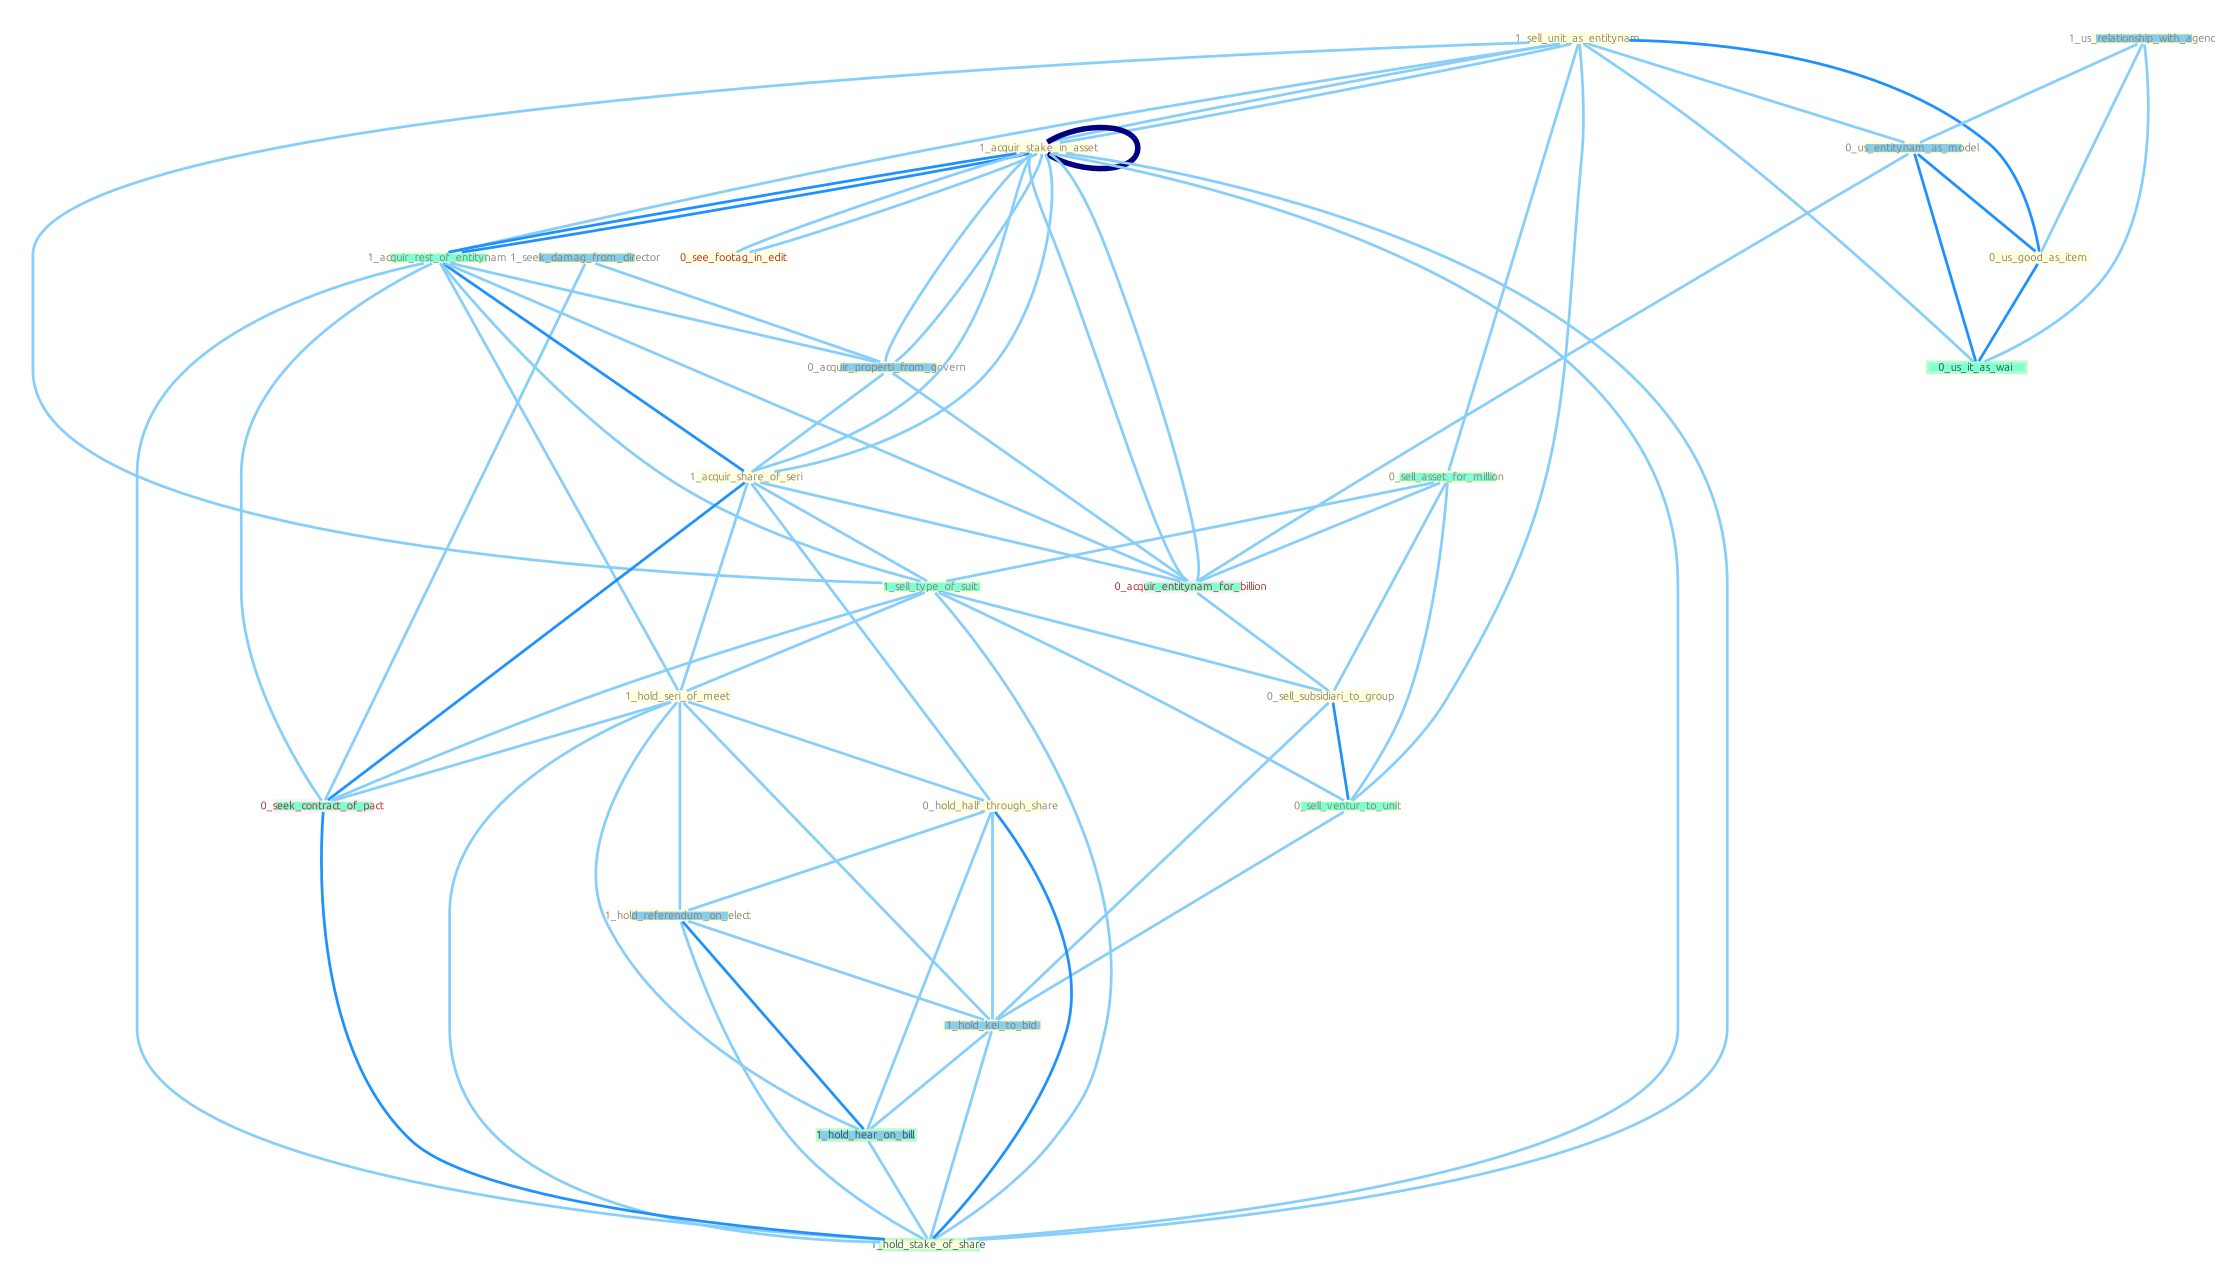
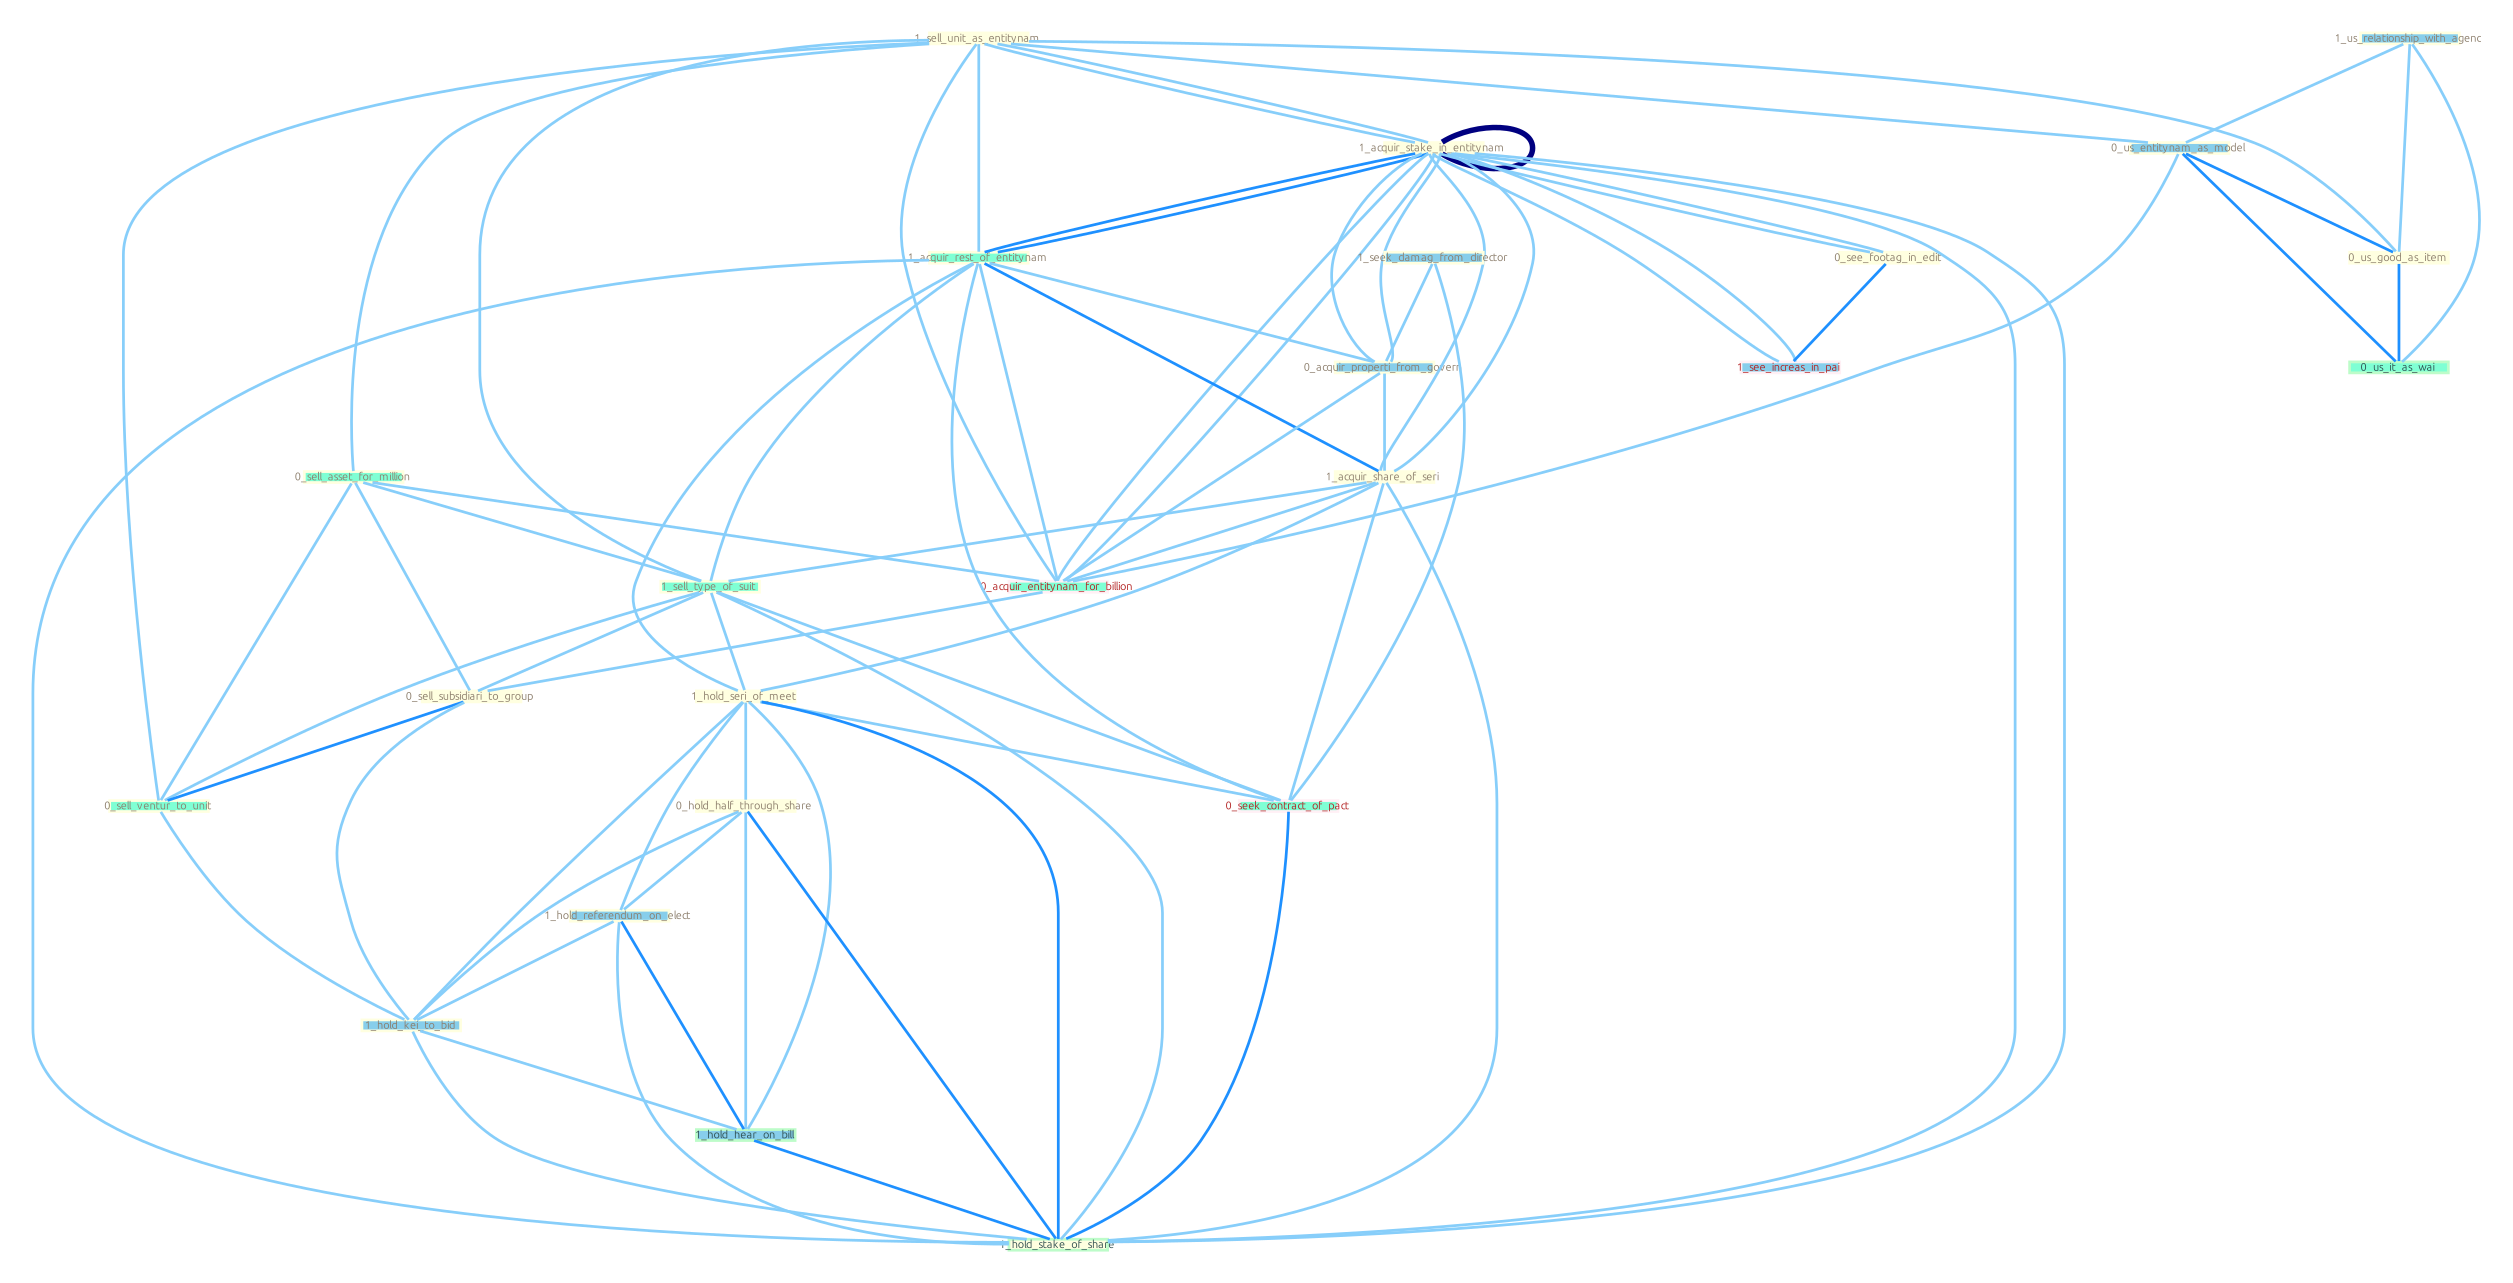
edge "1_sell_unit_as_entitynam" -- "0_us_good_as_item": color #1e90ff -> #87cefa
node "1_acquir_stake_in_asset": label "1_acquir_stake_in_asset" -> "1_acquir_stake_in_entitynam"
edge "1_sell_unit_as_entitynam" -- "0_us_it_as_wai": now "1_sell_unit_as_entitynam" -- "0_acquir_entitynam_for_billion"
node "0_see_footag_in_edit": fontcolor #b22222 -> #8b7d6b
node "1_see_increas_in_pai": added
edge "1_acquir_share_of_seri" -- "0_seek_contract_of_pact": color #1e90ff -> #87cefa
edge "1_acquir_share_of_seri" -- "0_hold_half_through_share": now "1_acquir_share_of_seri" -- "1_hold_stake_of_share"
edge "1_hold_seri_of_meet" -- "1_hold_stake_of_share": color #87cefa -> #1e90ff
edge "1_hold_hear_on_bill" -- "1_hold_stake_of_share": color #87cefa -> #1e90ff
